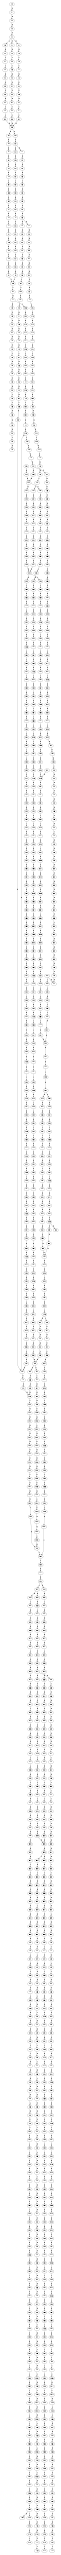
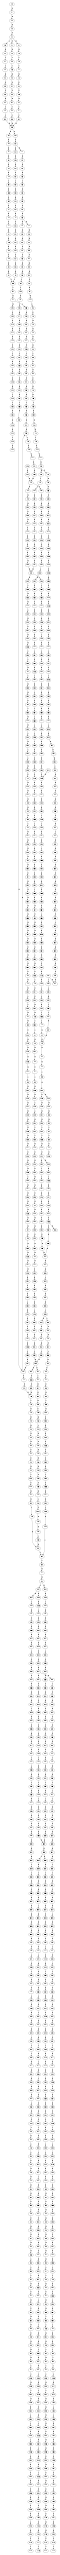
edge "S770" -> "S778": now "S771" -> "S778"
edge "S1094" -> "S1102": now "S1098" -> "S1102"
